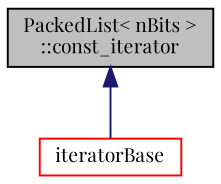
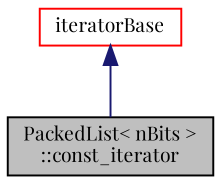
edge "iteratorBase" -> "PackedList< nBits > ::const_iterator": reversed
